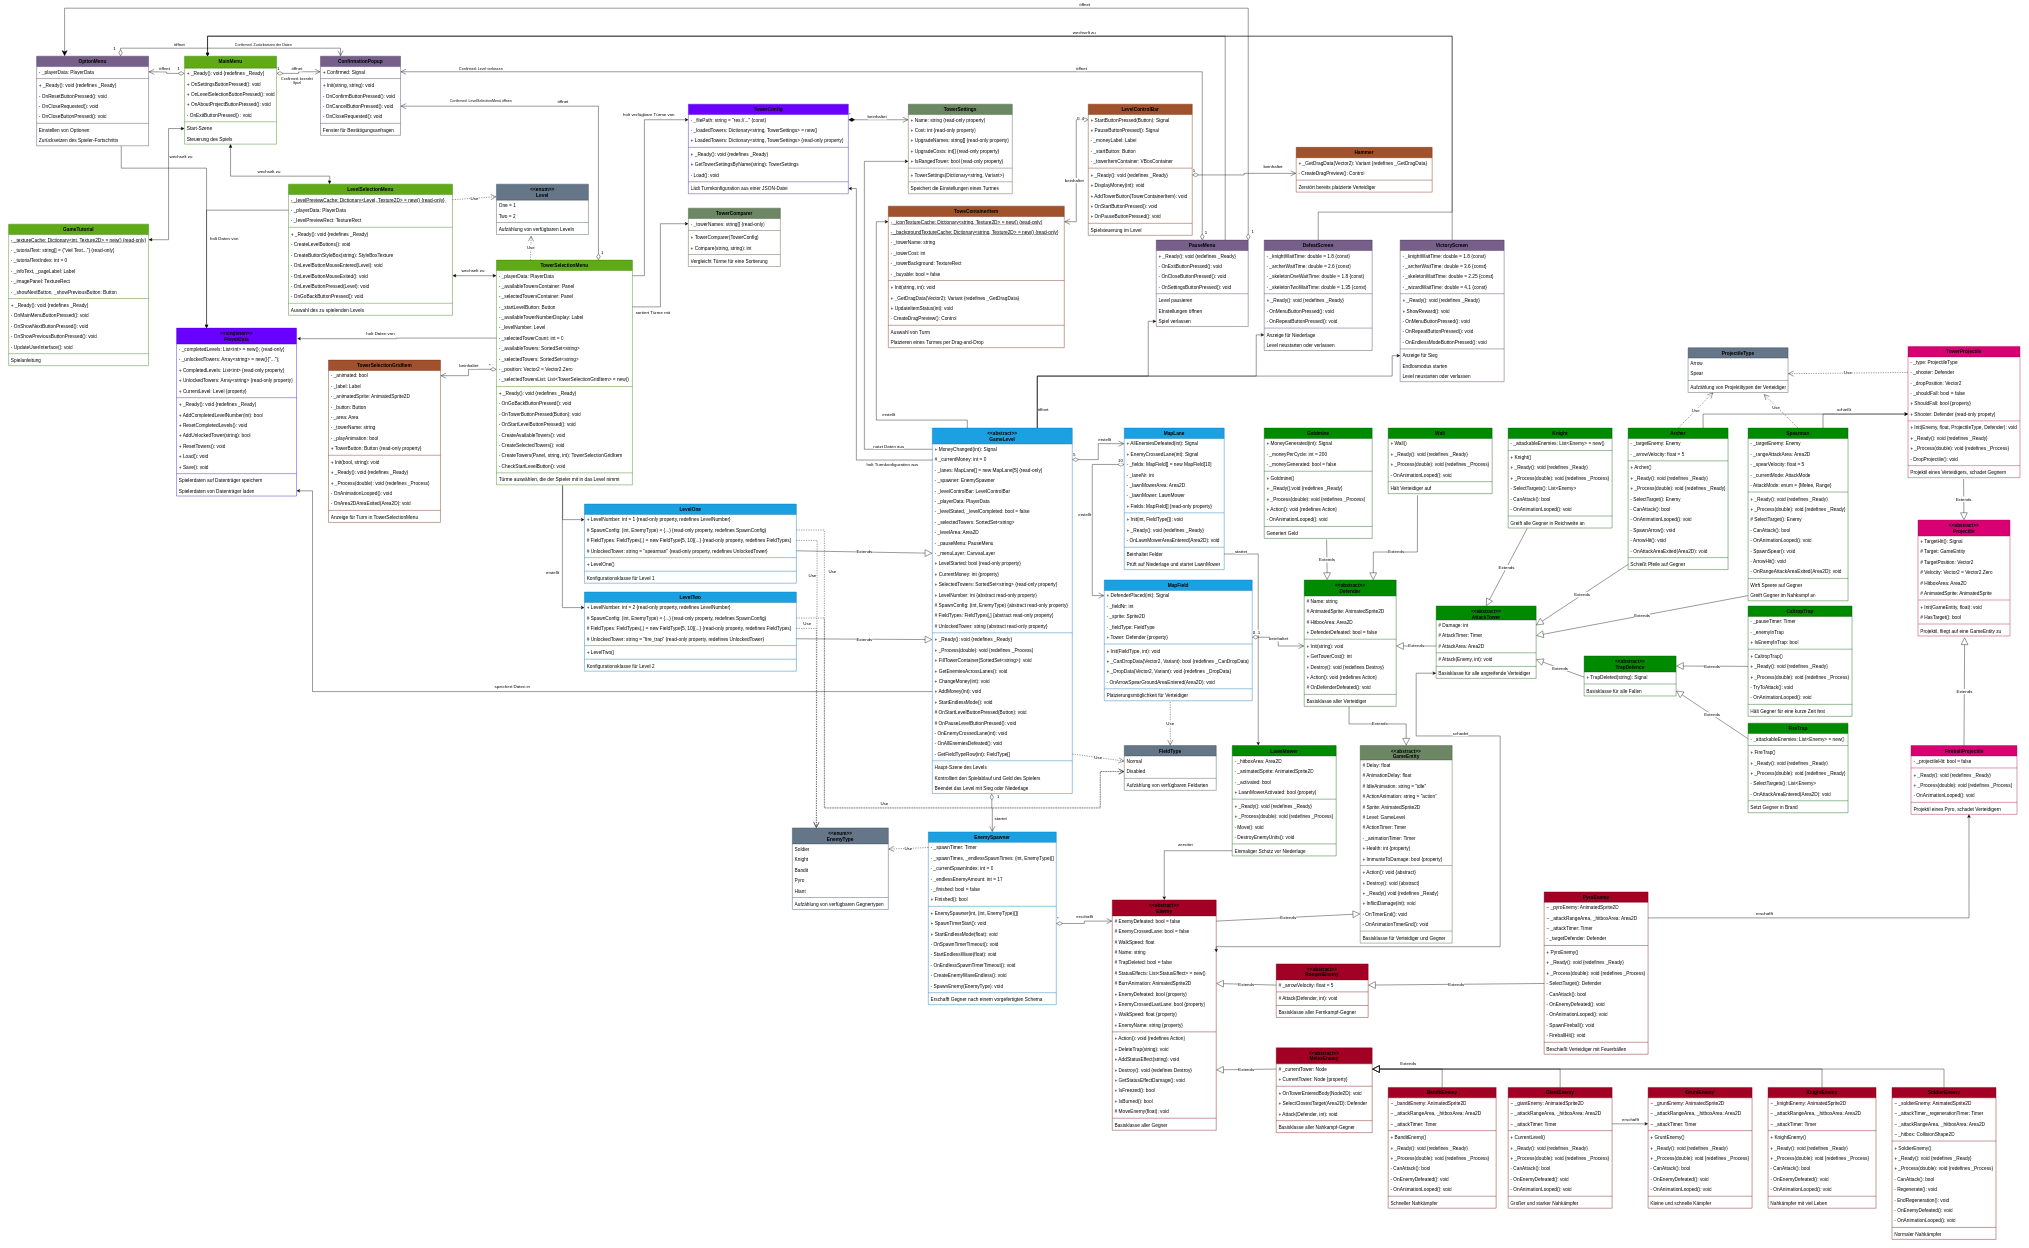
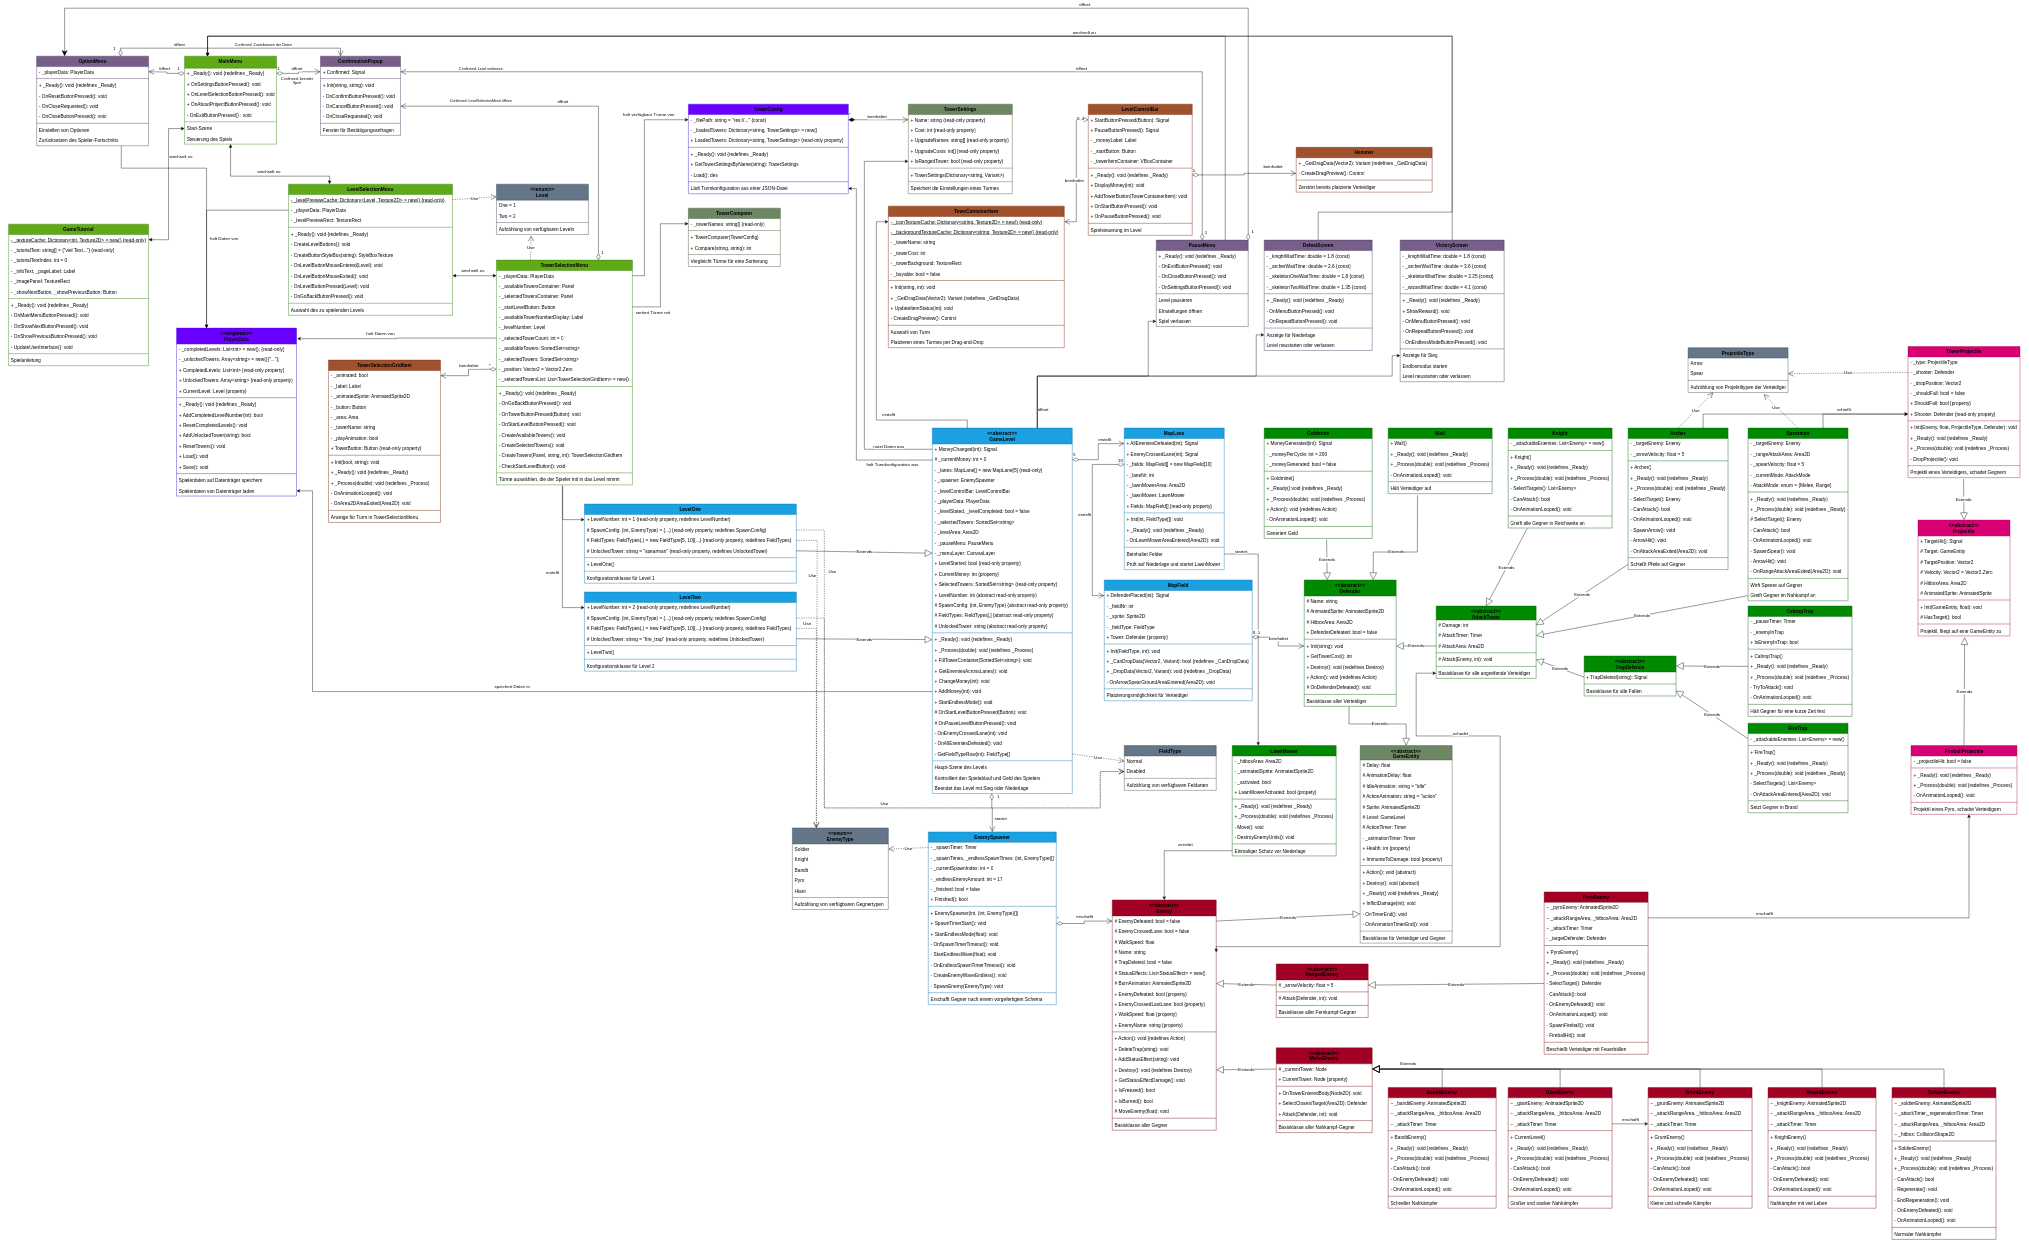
node "- Load(): void": label "- Load(): void" -> "- Load(): des"
edge "Platzierungsmöglichkeit für Verteidiger" -> "FieldType": removed, label "Use"
edge "GruntEnemy" -> "# _currentTower: Node": added
